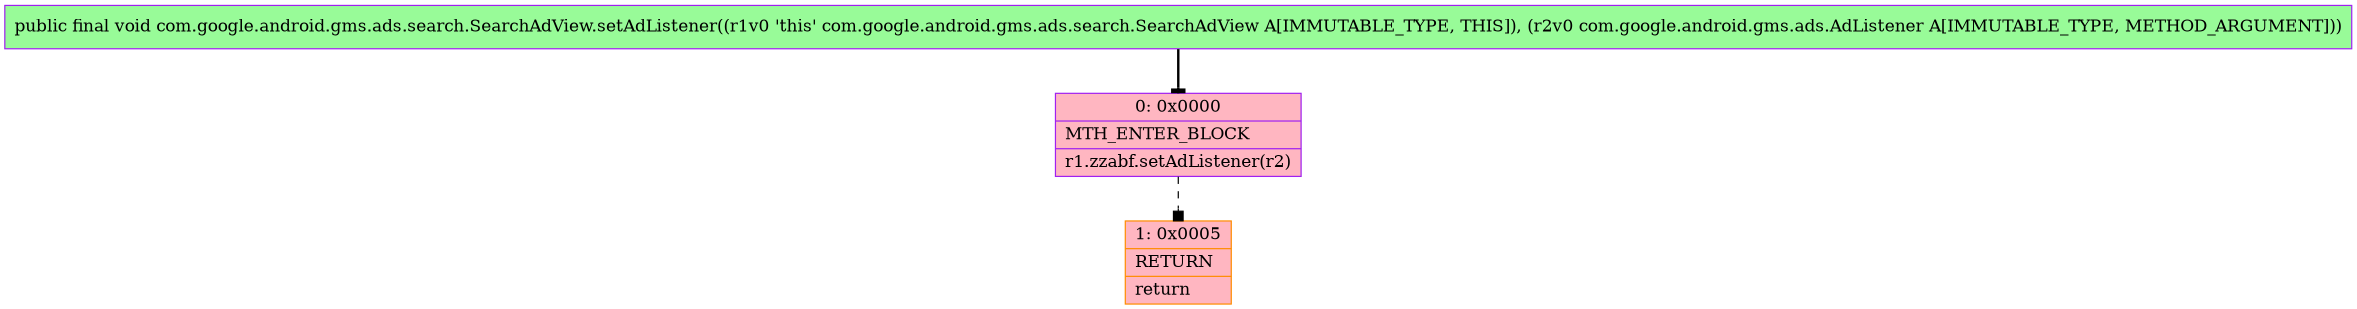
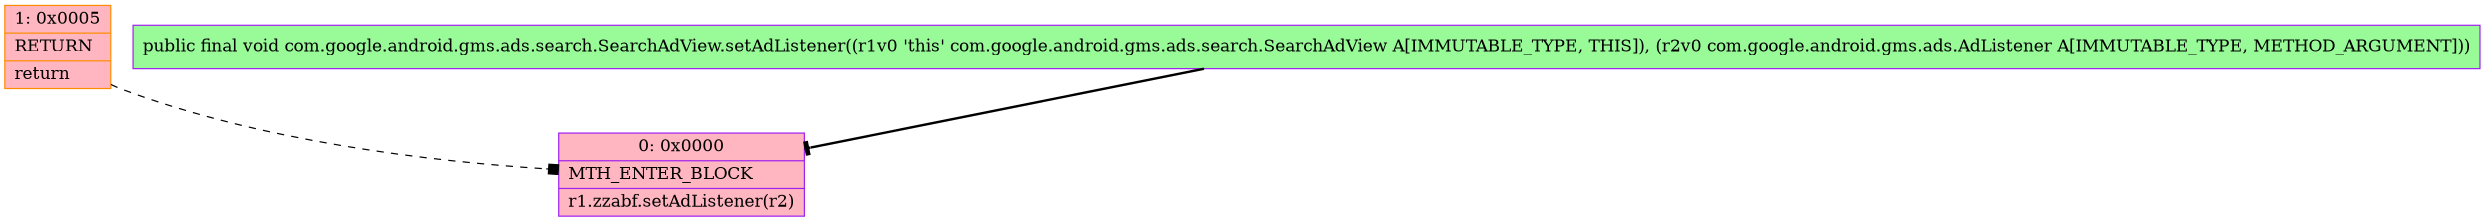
edge "0: 0x0000" -> "1: 0x0005": reversed
